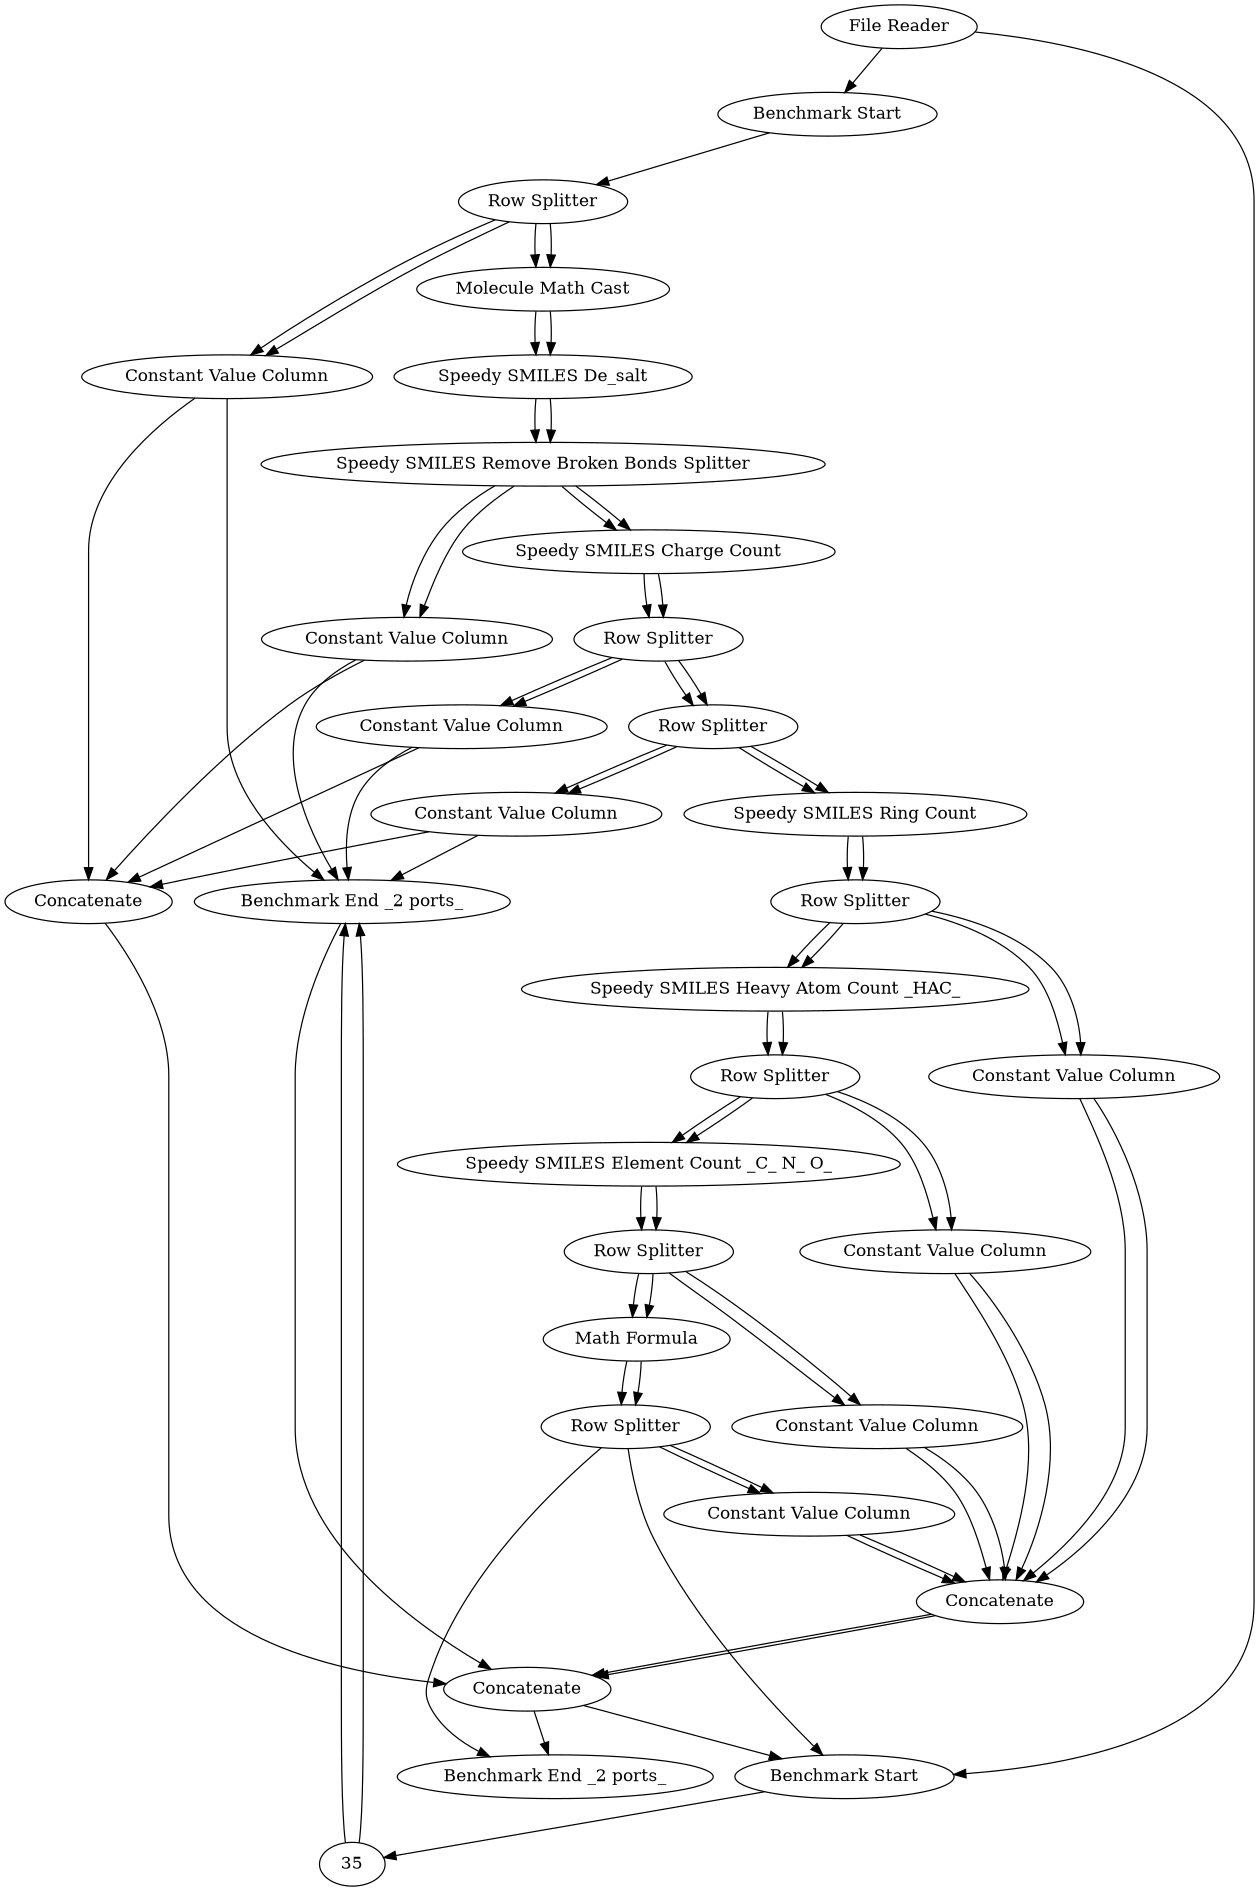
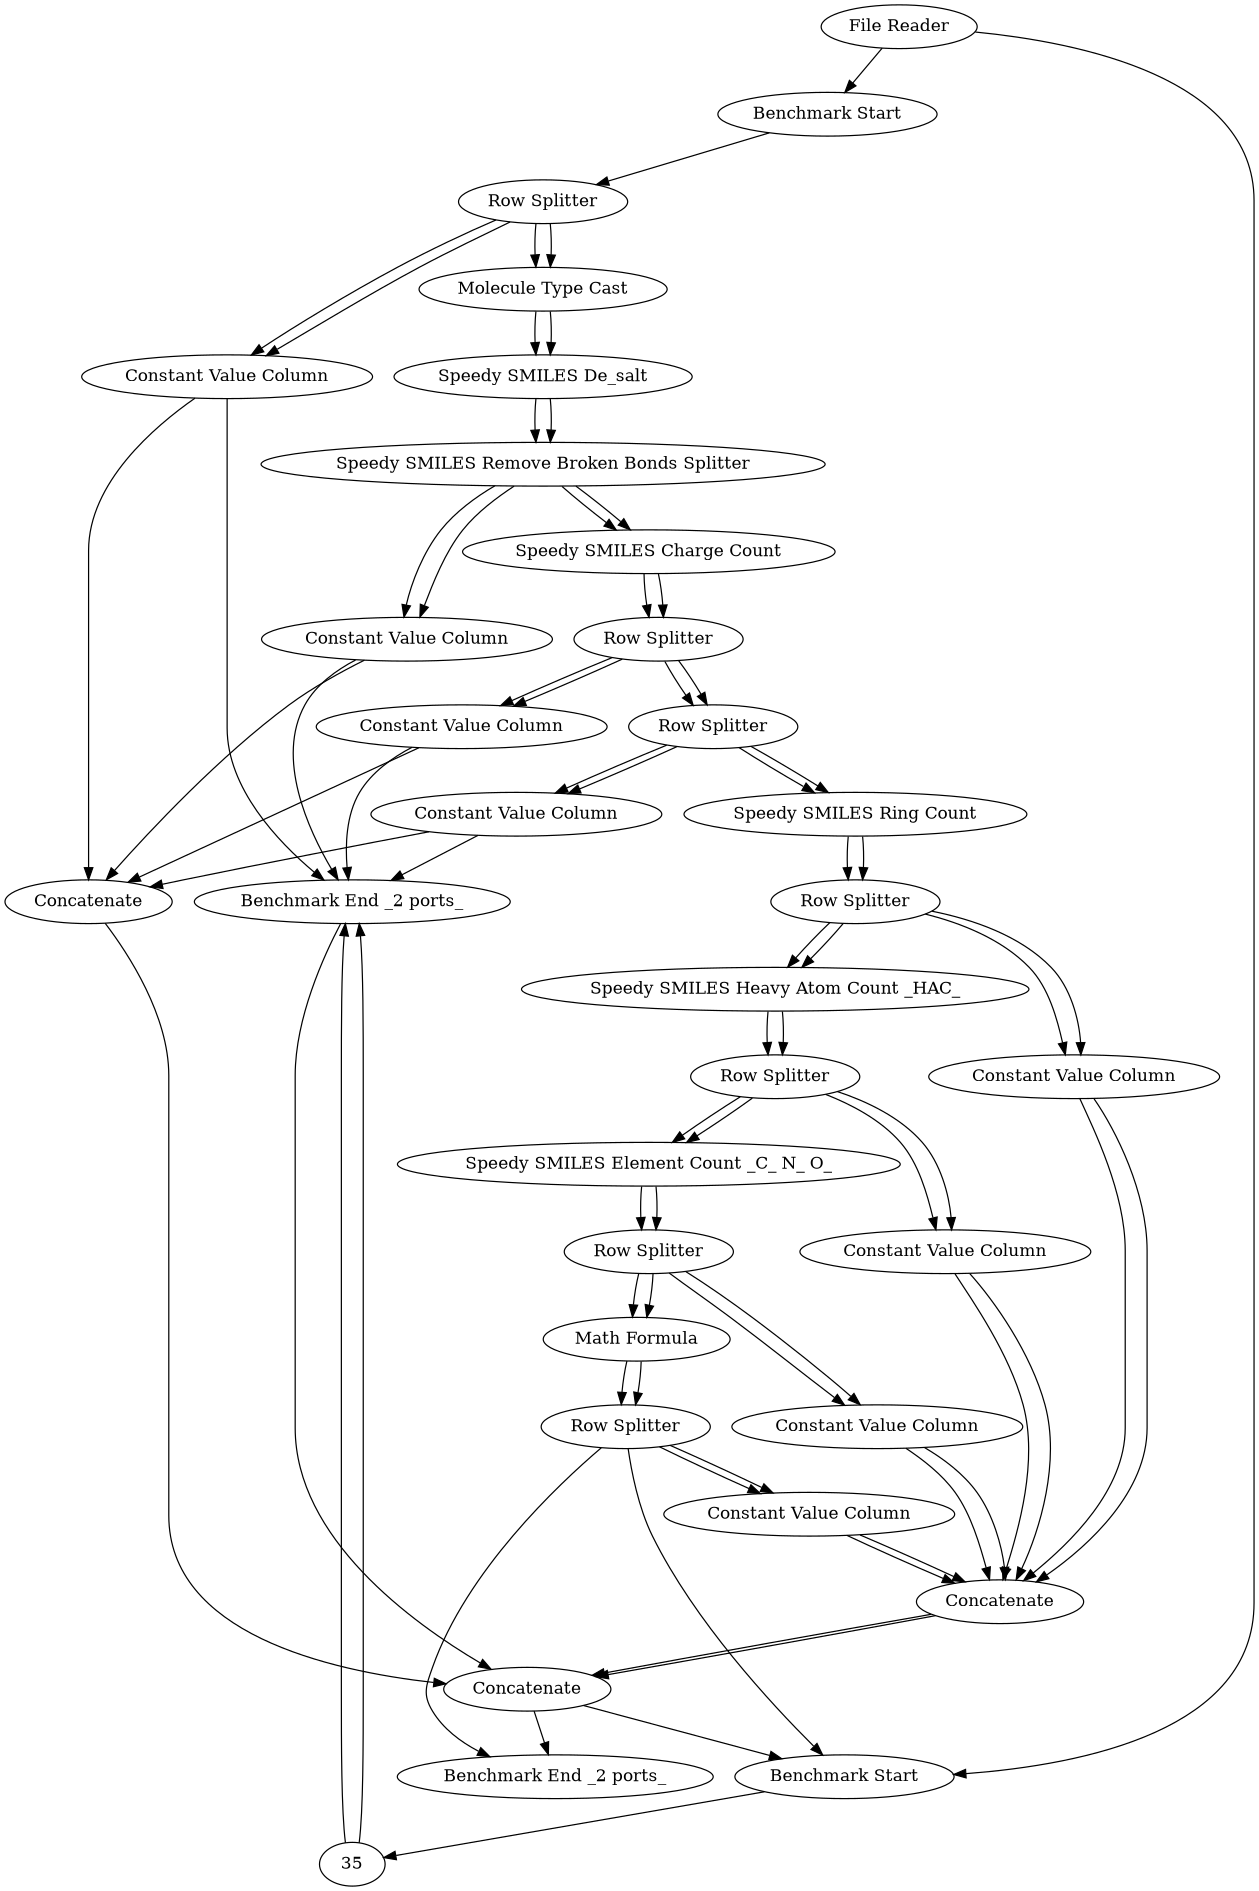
node "Molecule Math Cast": label "Molecule Math Cast" -> "Molecule Type Cast"
